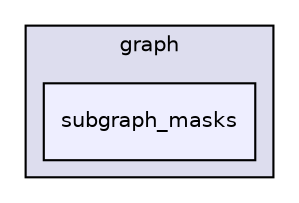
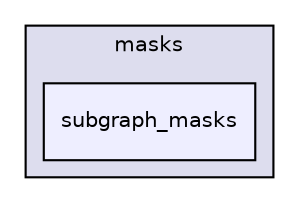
cluster "graph": label "graph" -> "masks"
